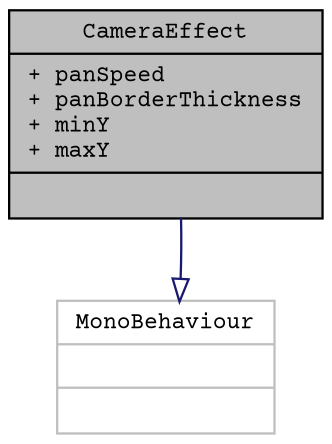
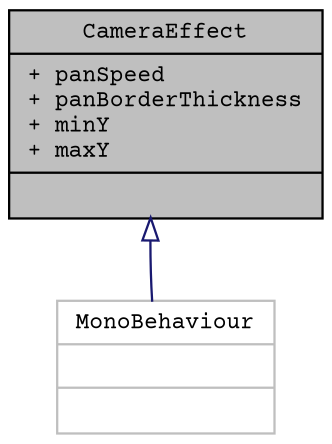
edge "CameraEffect" -> "MonoBehaviour": reversed
